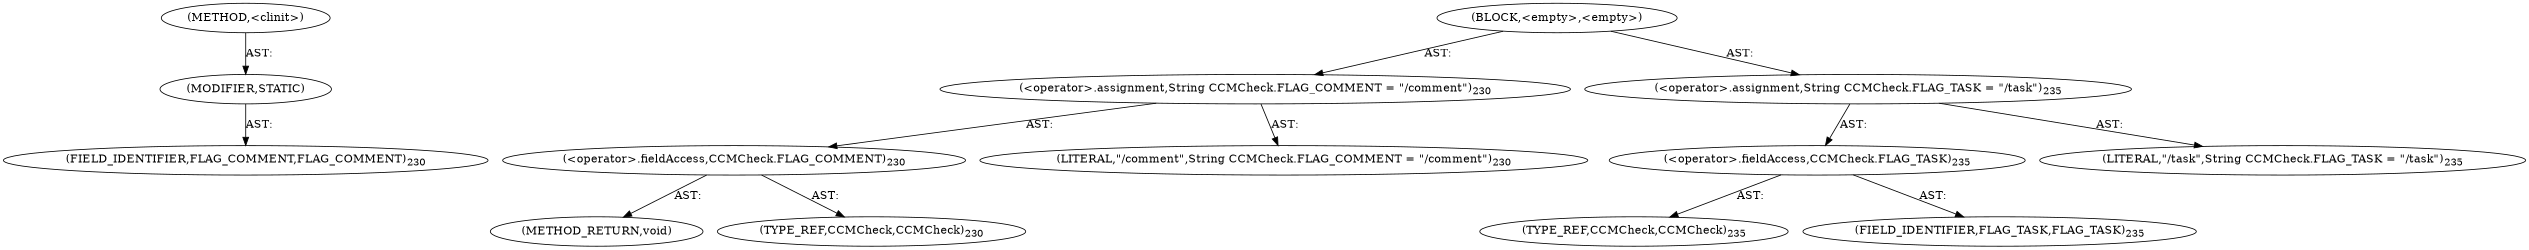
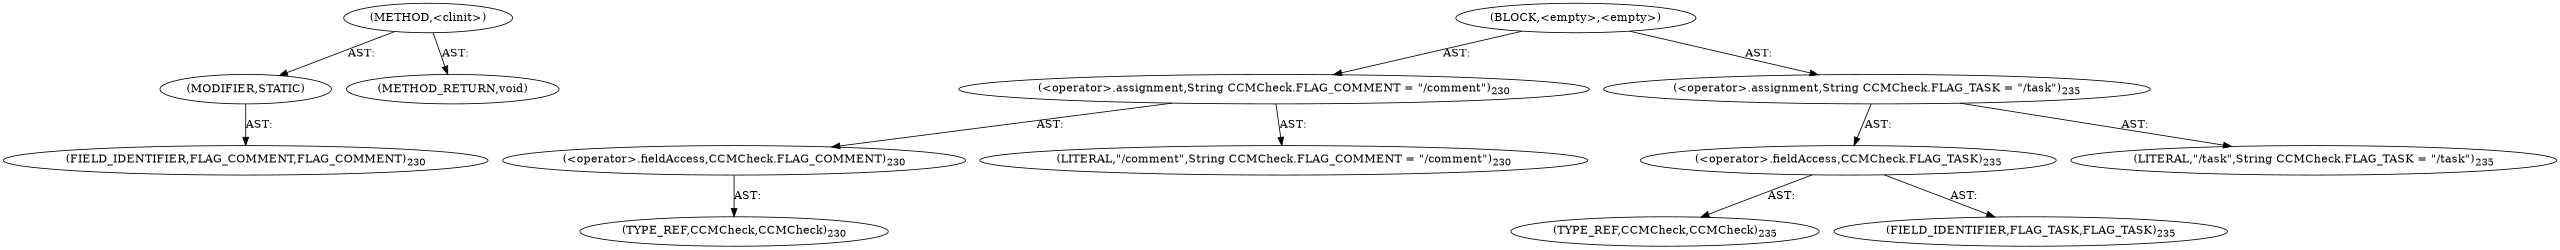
edge "(<operator>.fieldAccess,CCMCheck.FLAG_COMMENT)" -> "(METHOD_RETURN,void)": now "(METHOD,<clinit>)" -> "(METHOD_RETURN,void)"
